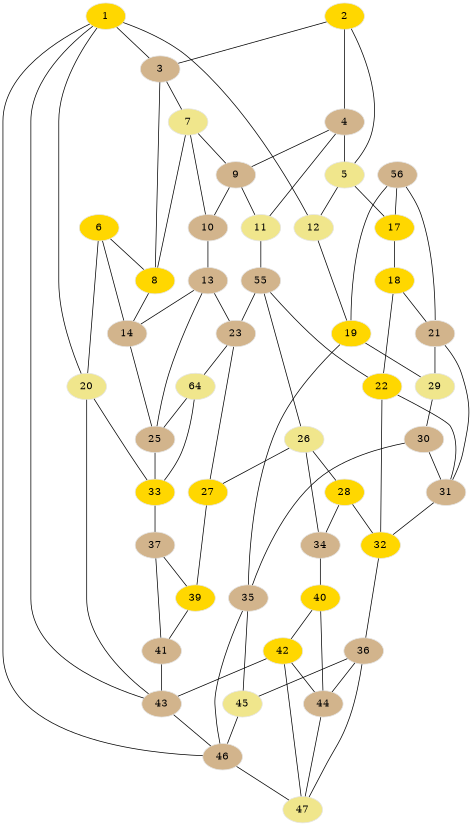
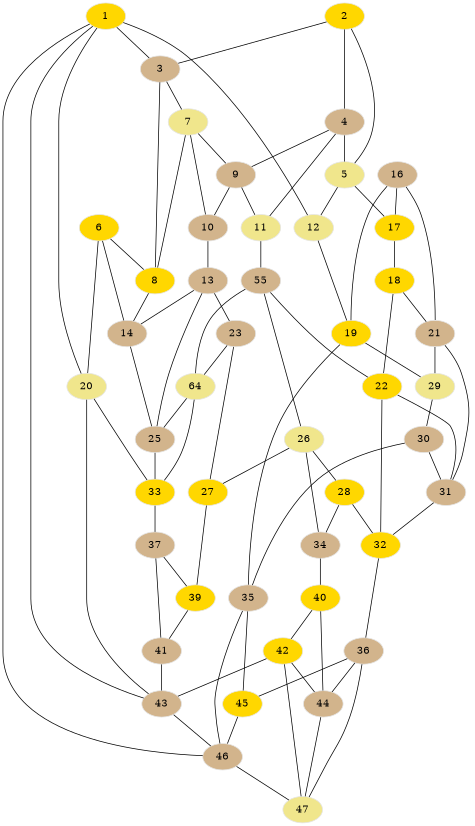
node "56": label "56" -> "16"
edge "55" -- "23": now "55" -- "64"
node "45": fillcolor khaki -> gold
